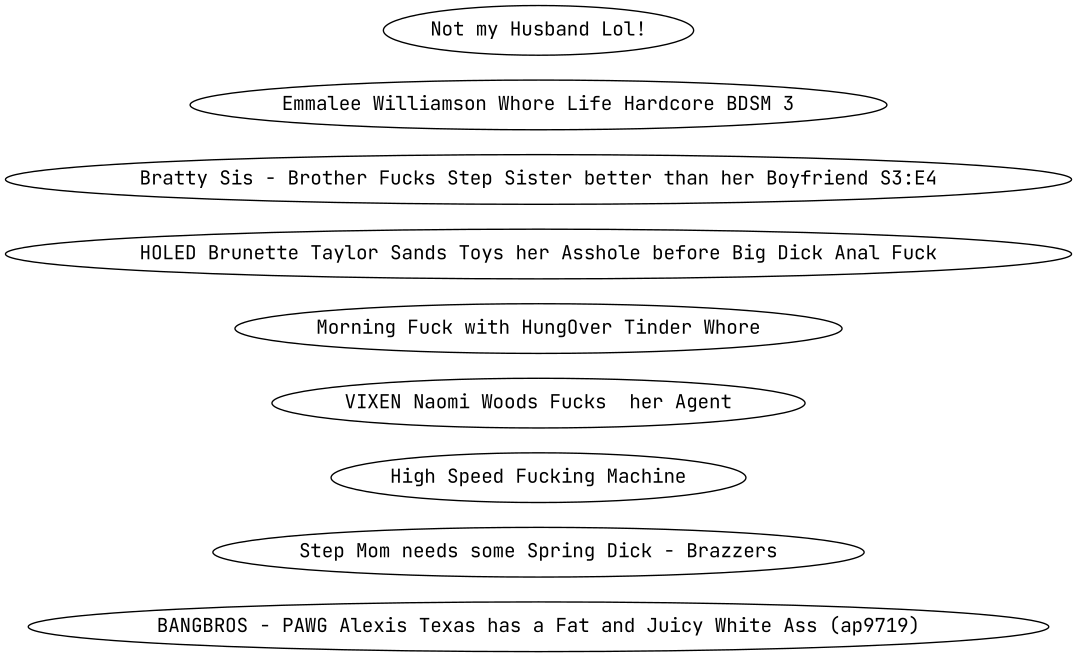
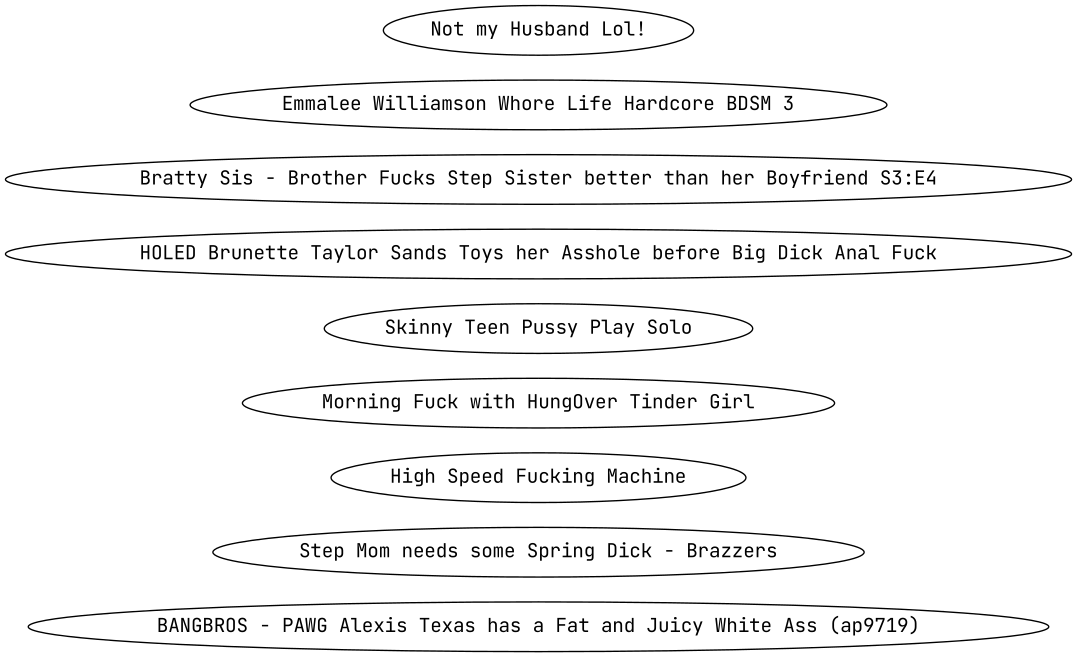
node "Morning Fuck with HungOver Tinder Whore": label "Morning Fuck with HungOver Tinder Whore" -> "Morning Fuck with HungOver Tinder Girl"
node "Skinny Teen Pussy Play Solo": added
node "VIXEN Naomi Woods Fucks  her Agent": removed
